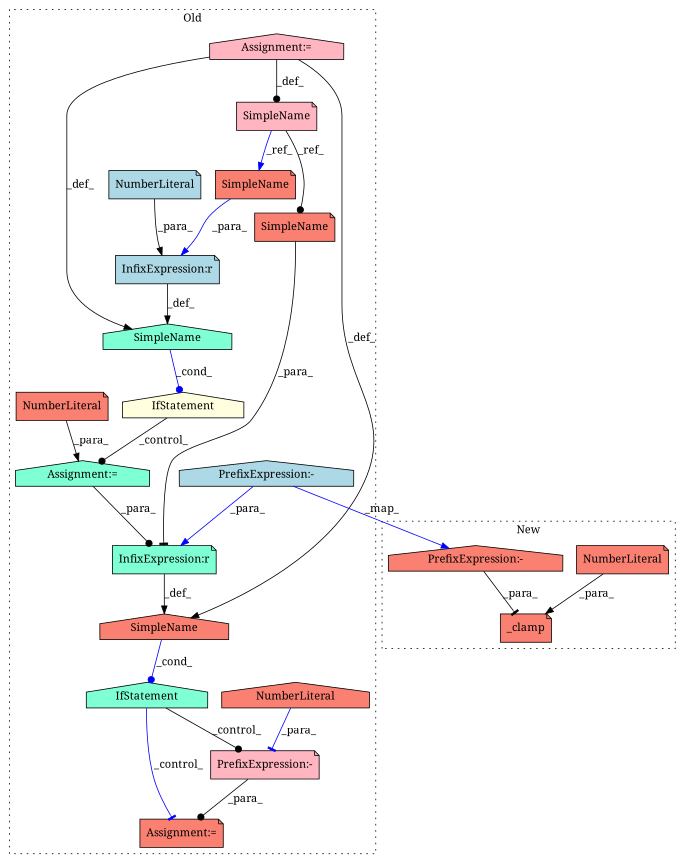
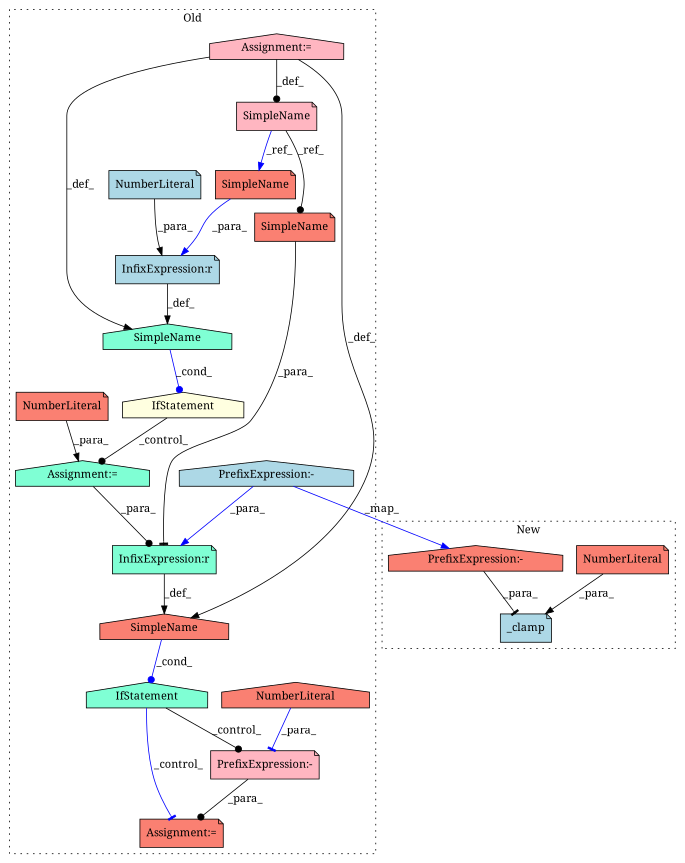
node "_clamp": fillcolor salmon -> lightblue
